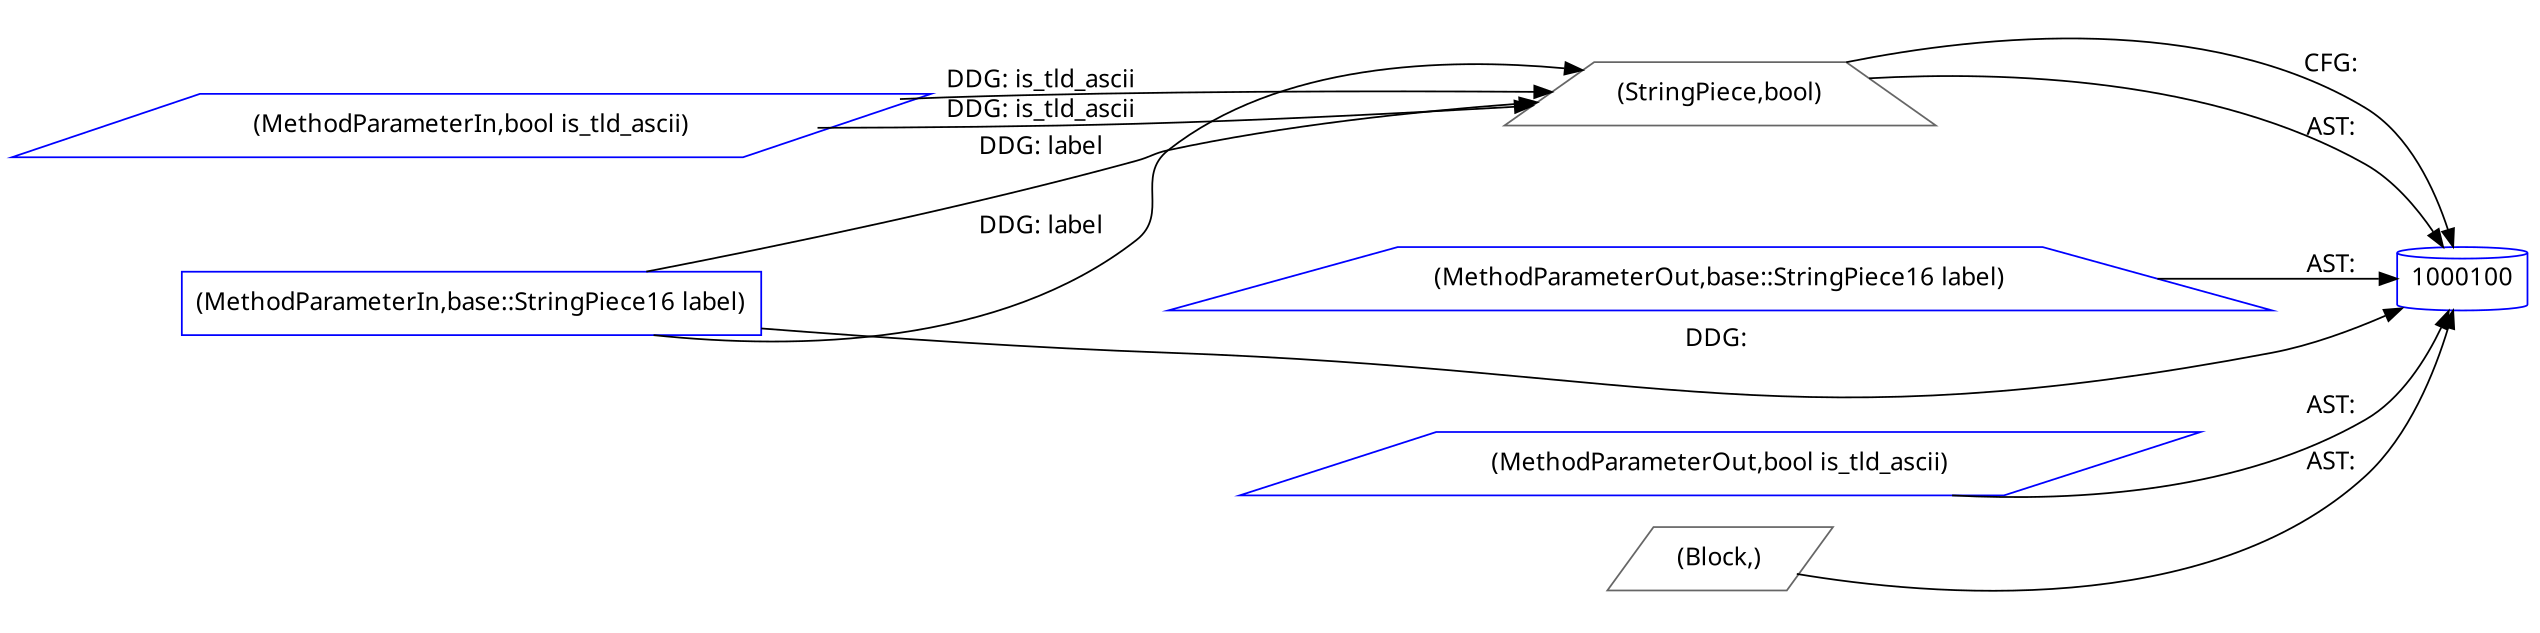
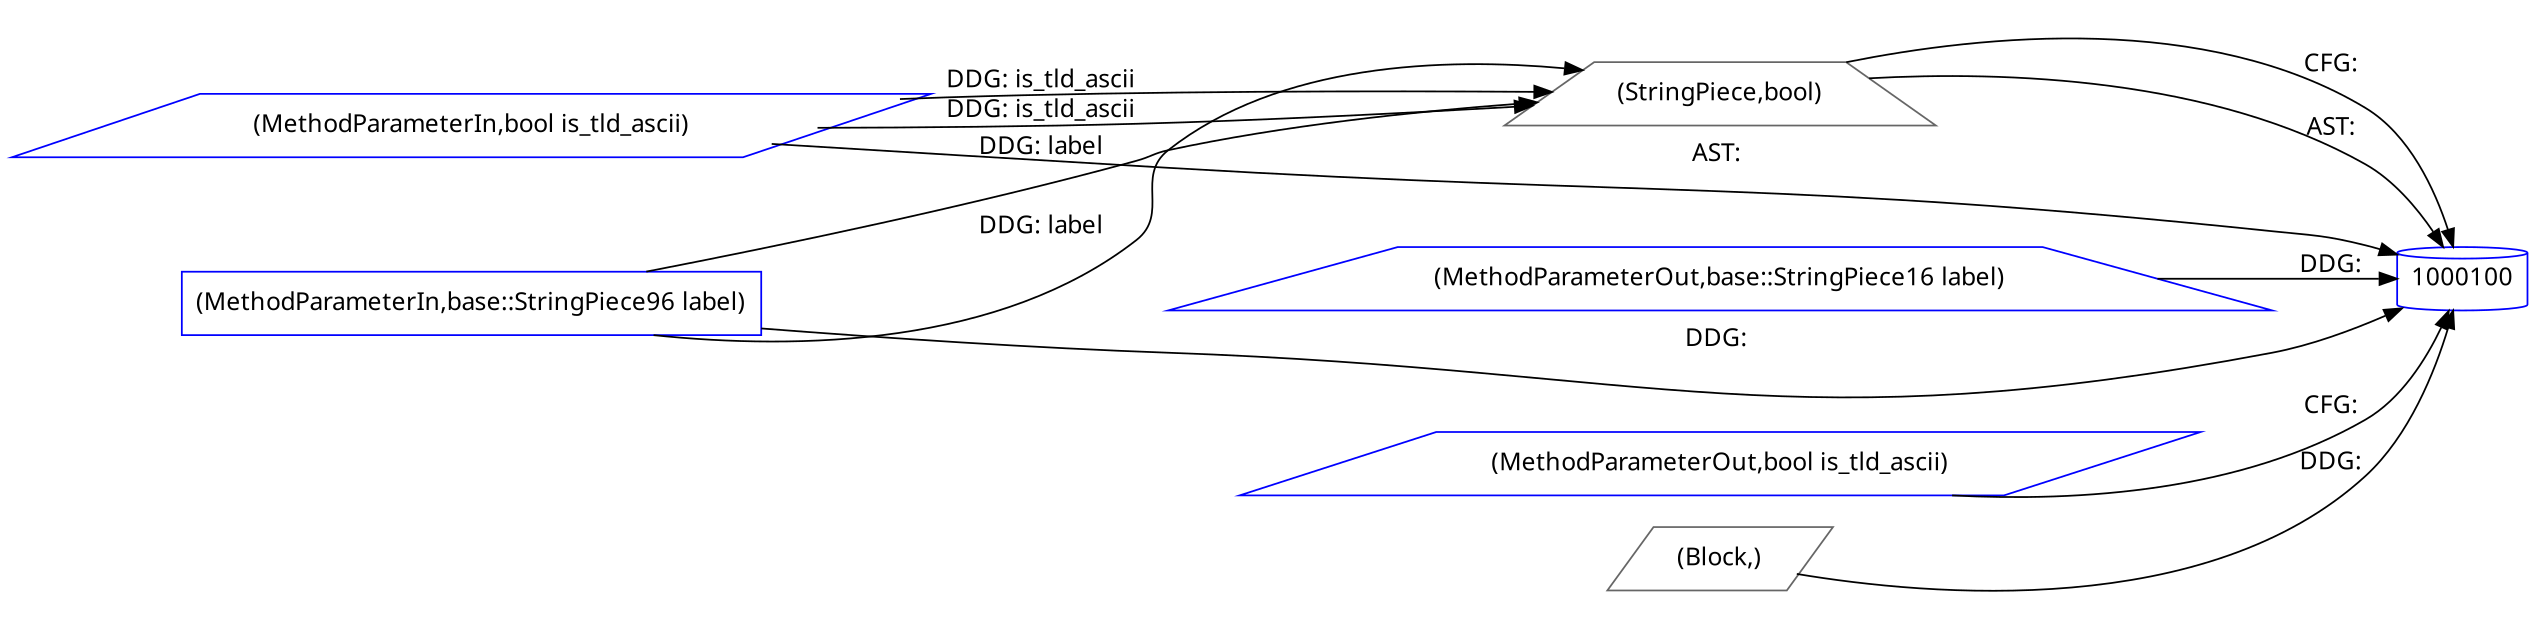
edge "(MethodParameterIn,bool is_tld_ascii)" -> "1000100": added, label "AST:"
edge "(MethodParameterOut,base::StringPiece16 label)" -> "1000100": label "AST: " -> "DDG: "
node "(MethodParameterIn,base::StringPiece16 label)": label "(MethodParameterIn,base::StringPiece16 label)" -> "(MethodParameterIn,base::StringPiece96 label)"
edge "(MethodParameterOut,bool is_tld_ascii)" -> "1000100": label "AST: " -> "CFG: "
edge "(Block,)" -> "1000100": label "AST: " -> "DDG: "
